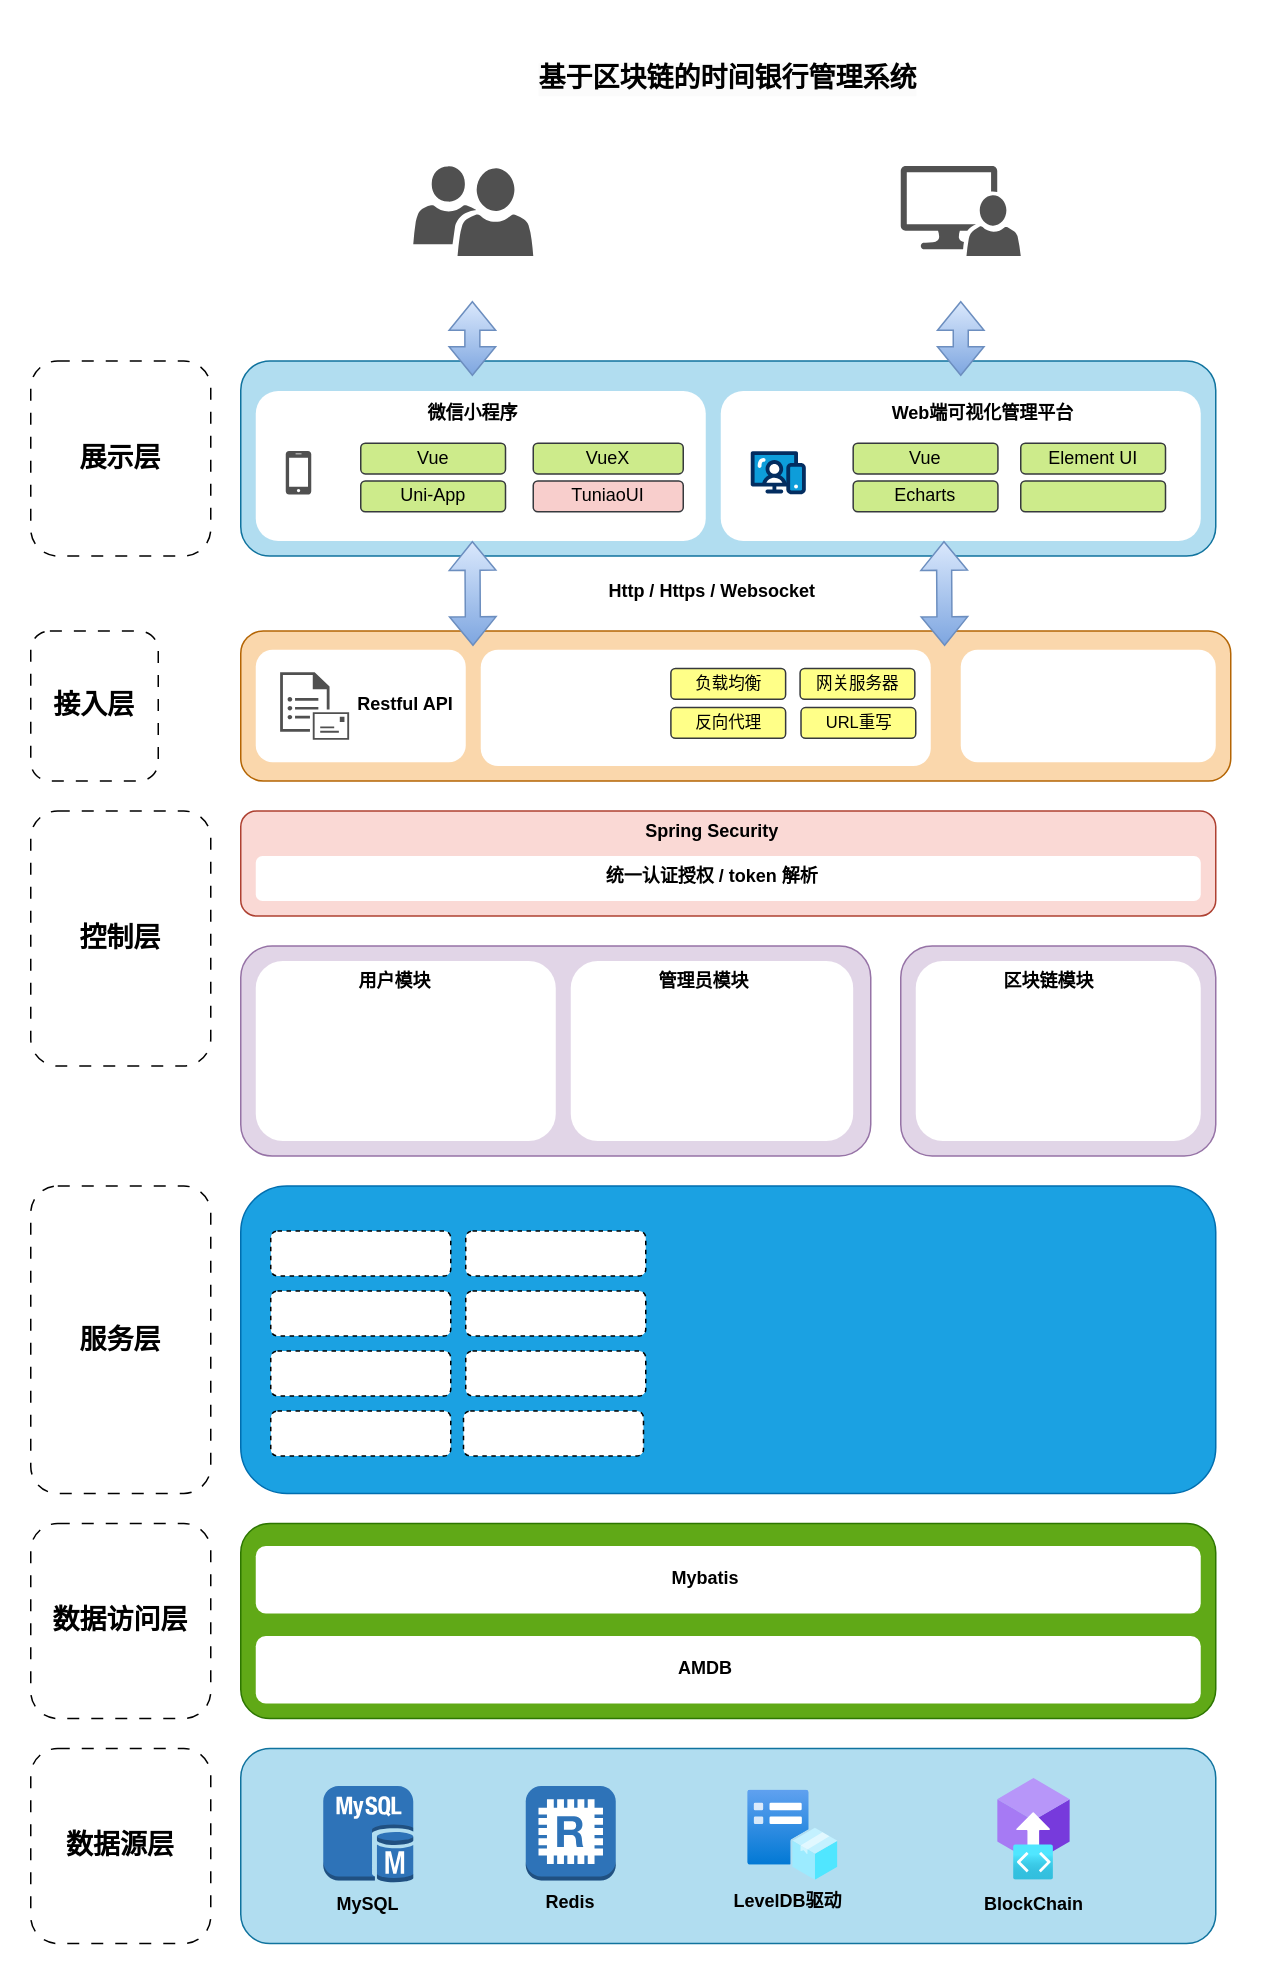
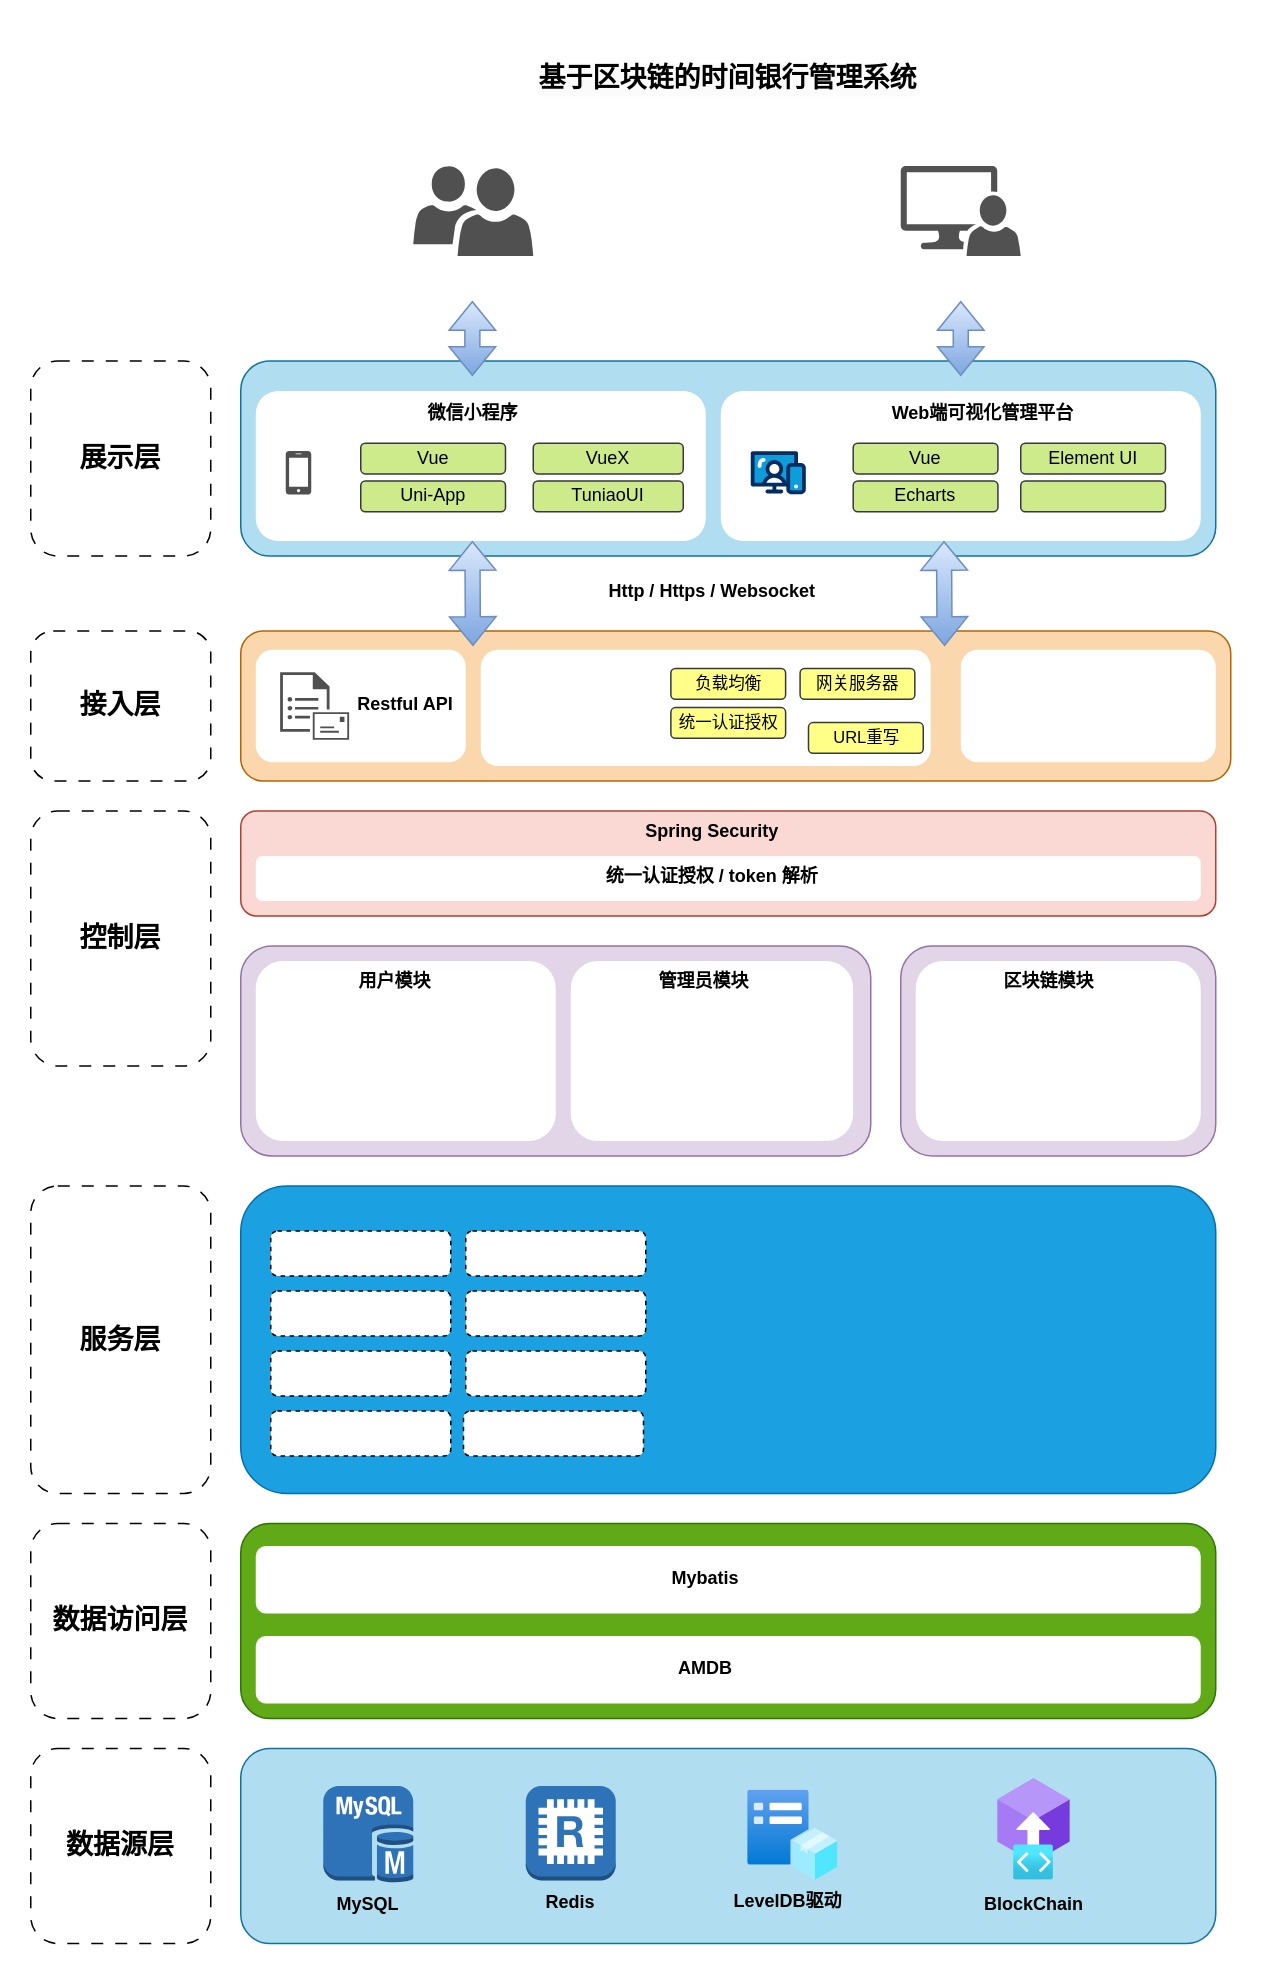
node "TuniaoUI": fillcolor #f8cecc -> #cdeb8b
node "接入层": size 128x150 -> 180x150
node "反向代理": label "反向代理" -> "统一认证授权"
node "URL重写": moved (858, 723) -> (866, 738)
